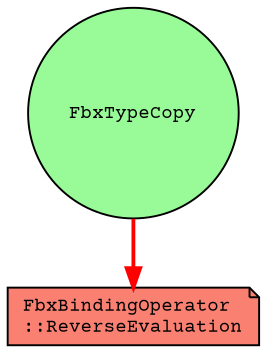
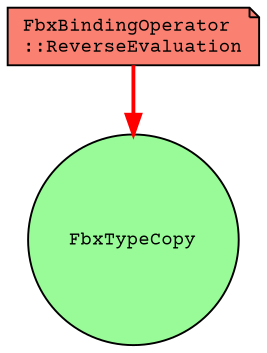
edge "FbxTypeCopy" -> "FbxBindingOperator ::ReverseEvaluation": reversed
